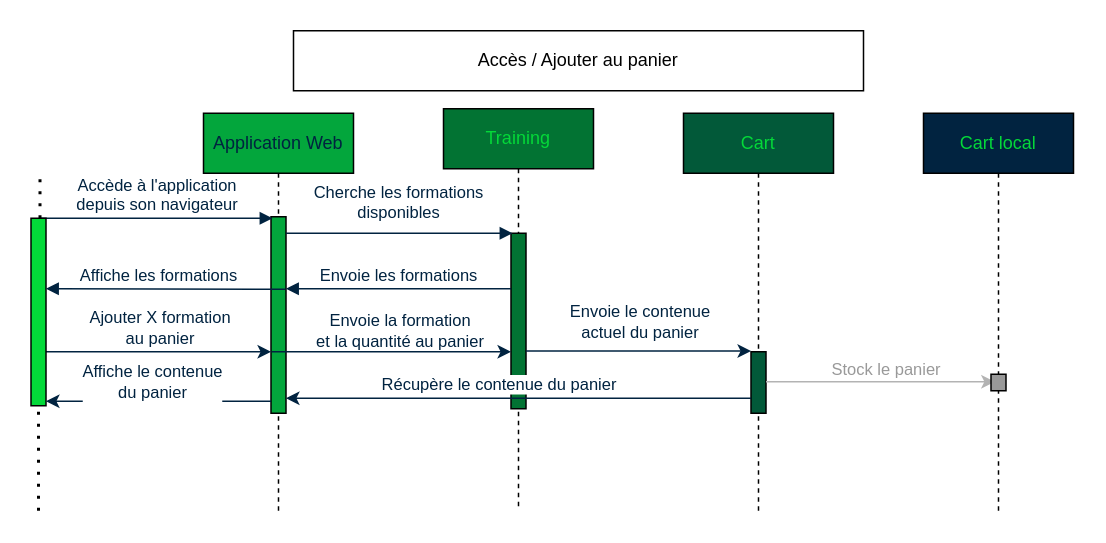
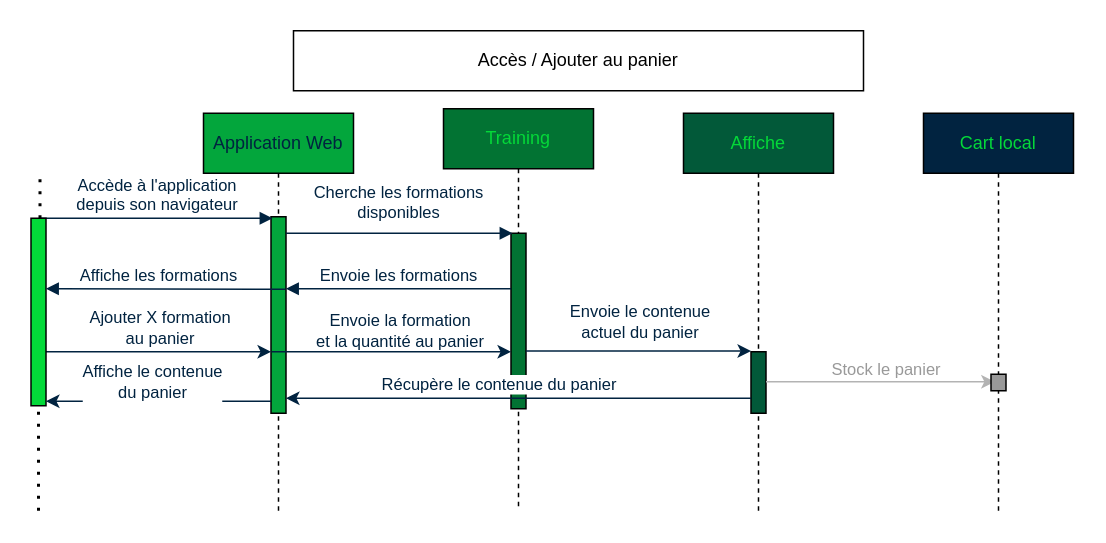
node "Cart": label "Cart" -> "Affiche"
